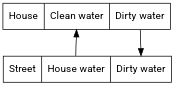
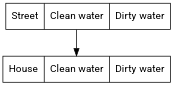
edge "House" -> "Street": removed
node "Street": text "House water" -> "Clean water"
